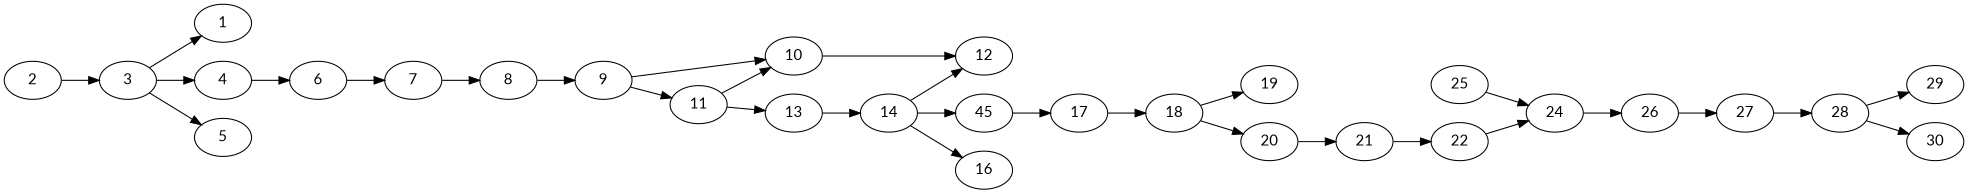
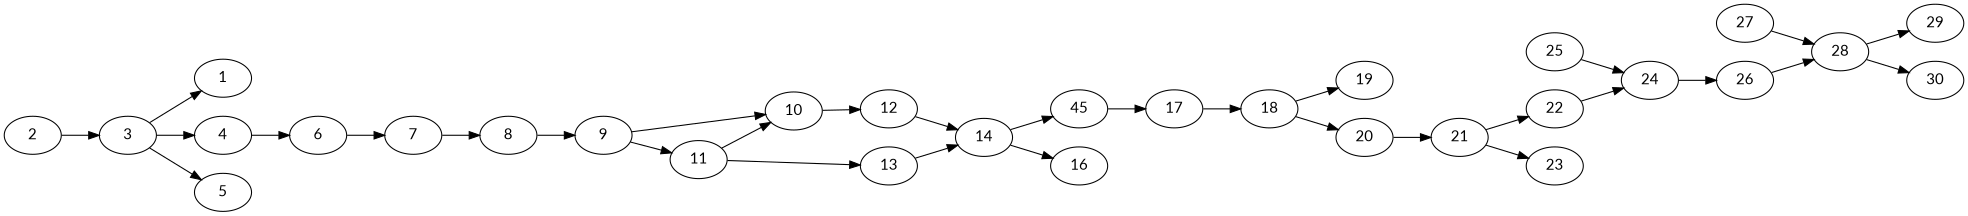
edge "14" -> "12": reversed
edge "26" -> "27": now "26" -> "28"
node "23": added
